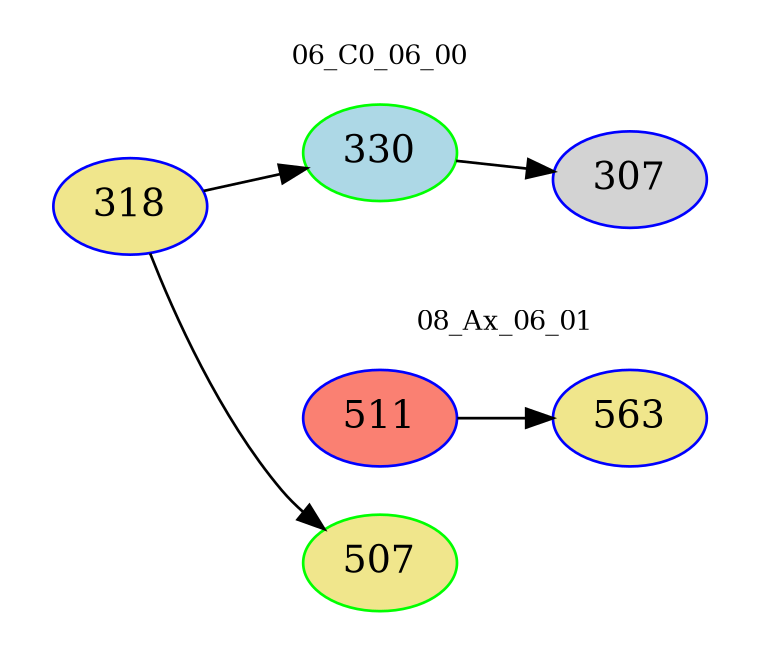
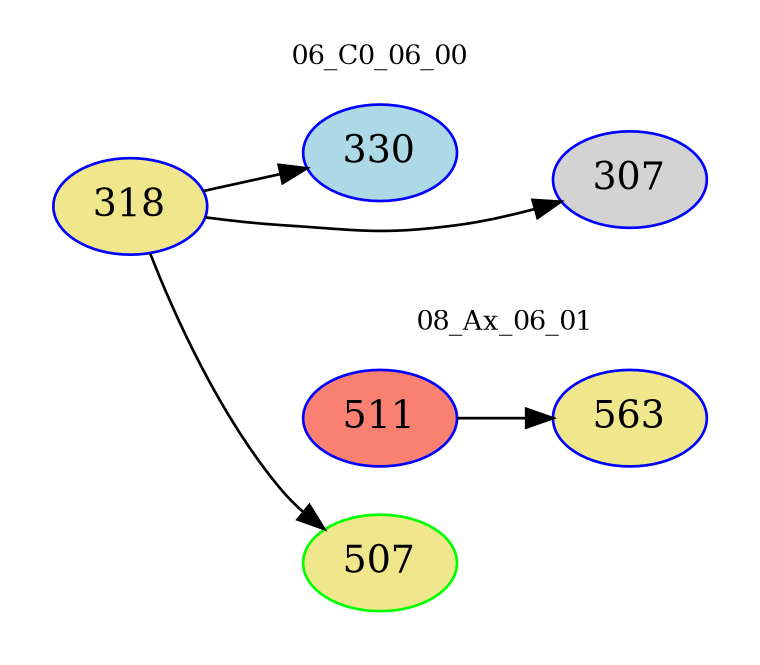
node "330": color green -> blue
edge "330" -> "307": now "318" -> "307"
